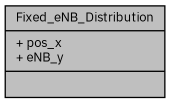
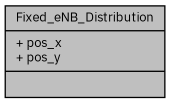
node "Fixed_eNB_Distribution": text "+ eNB_y" -> "+ pos_y"
